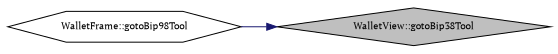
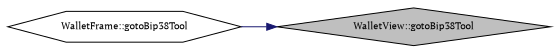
node "WalletFrame::gotoBip98Tool": label "WalletFrame::gotoBip98Tool" -> "WalletFrame::gotoBip38Tool"
